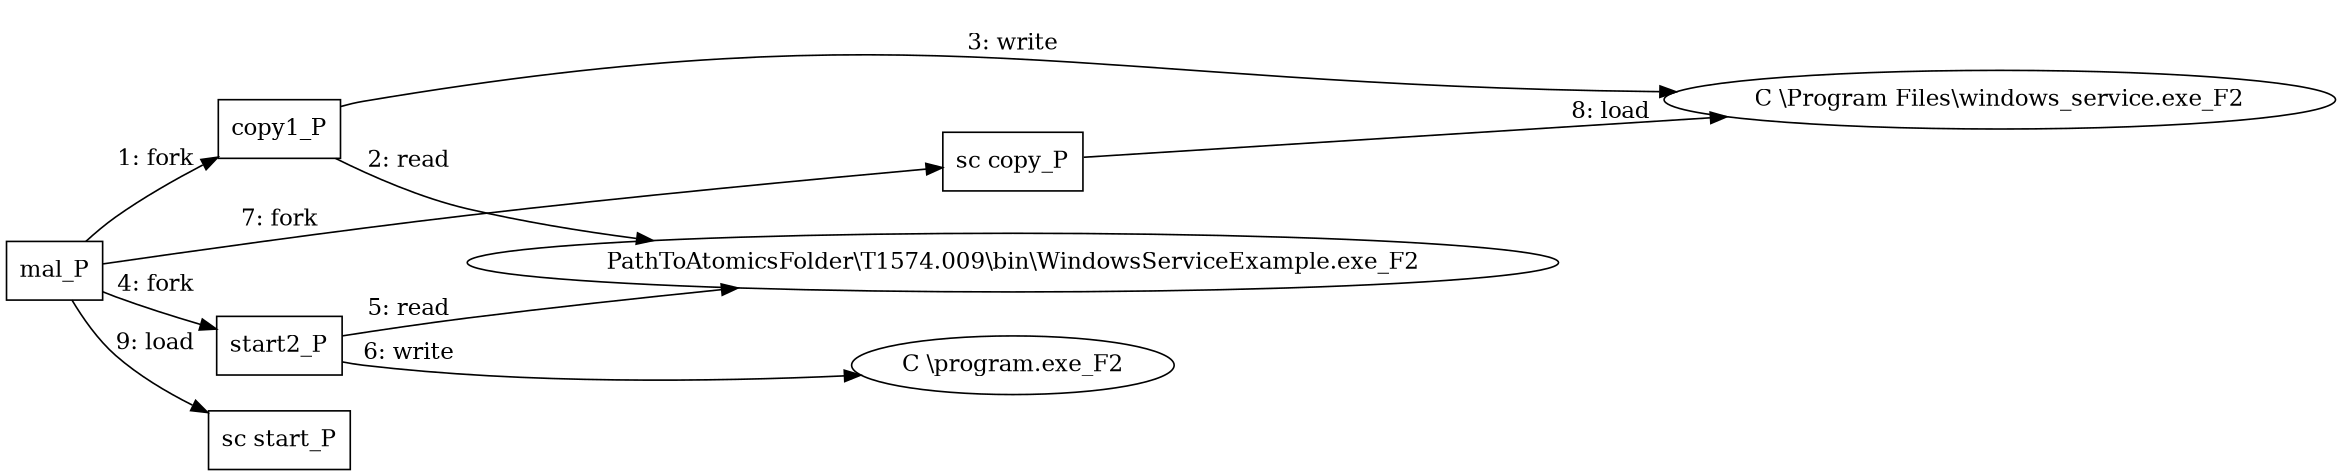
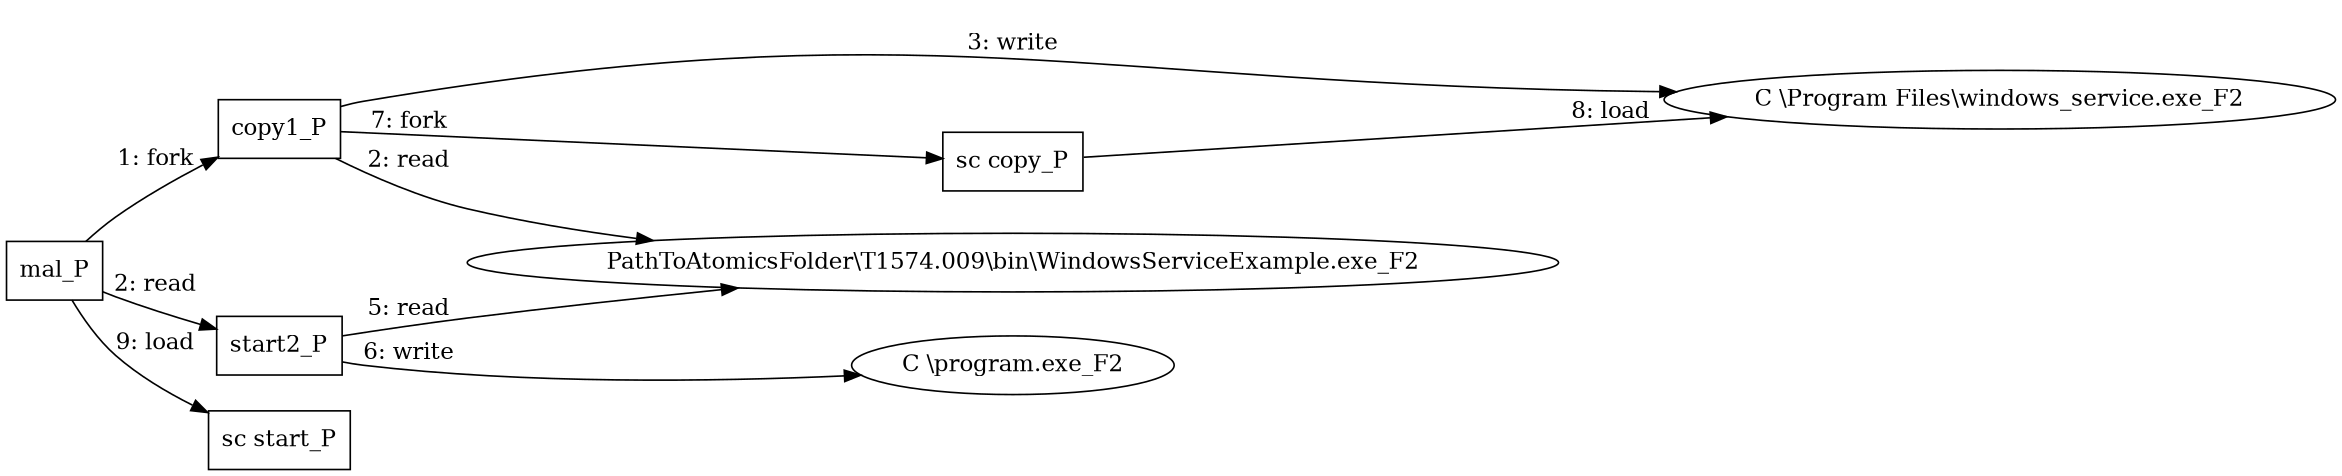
edge "mal_P" -> "sc copy_P": now "copy1_P" -> "sc copy_P"
edge "mal_P" -> "start2_P": label "4: fork" -> "2: read"
